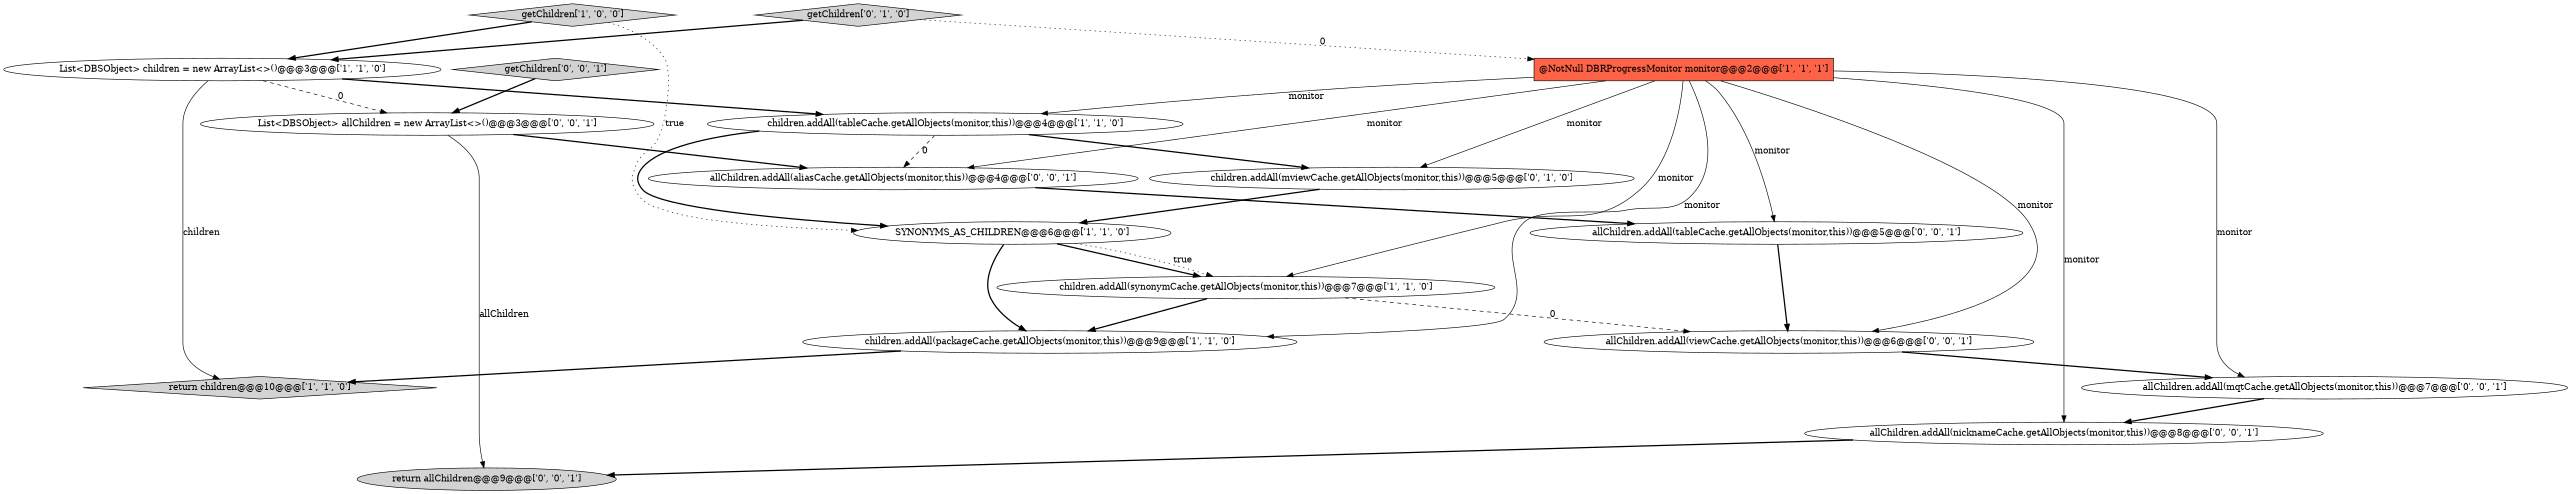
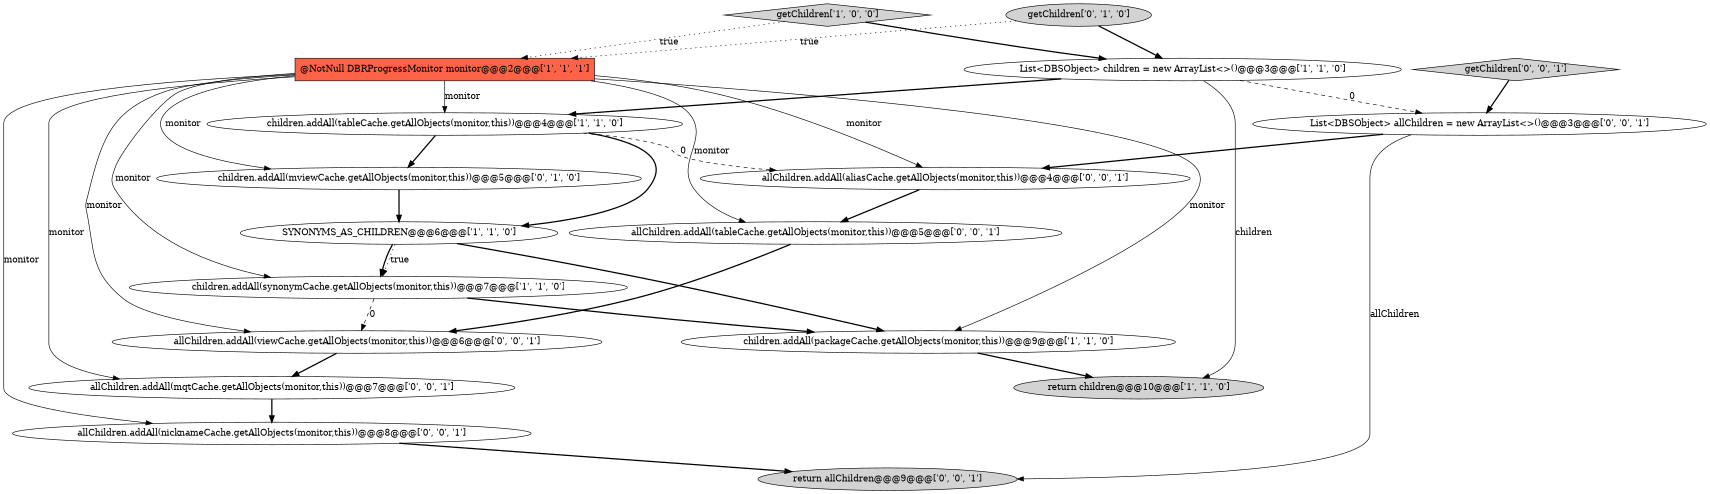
node "getChildren['0', '1', '0']": shape diamond -> ellipse
edge "getChildren['0', '1', '0']" -> "@NotNull DBRProgressMonitor monitor@@@2@@@['1', '1', '1']": label "0" -> "true"
edge "getChildren['1', '0', '0']" -> "SYNONYMS_AS_CHILDREN@@@6@@@['1', '1', '0']": now "getChildren['1', '0', '0']" -> "@NotNull DBRProgressMonitor monitor@@@2@@@['1', '1', '1']"
node "return children@@@10@@@['1', '1', '0']": shape diamond -> ellipse
